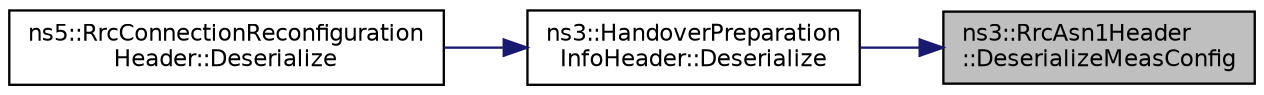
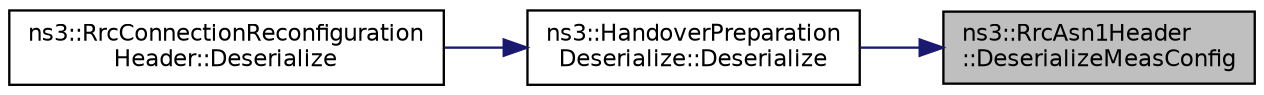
node "ns5::RrcConnectionReconfiguration Header::Deserialize": label "ns5::RrcConnectionReconfiguration Header::Deserialize" -> "ns3::RrcConnectionReconfiguration Header::Deserialize"
node "ns3::HandoverPreparation InfoHeader::Deserialize": label "ns3::HandoverPreparation InfoHeader::Deserialize" -> "ns3::HandoverPreparation Deserialize::Deserialize"
